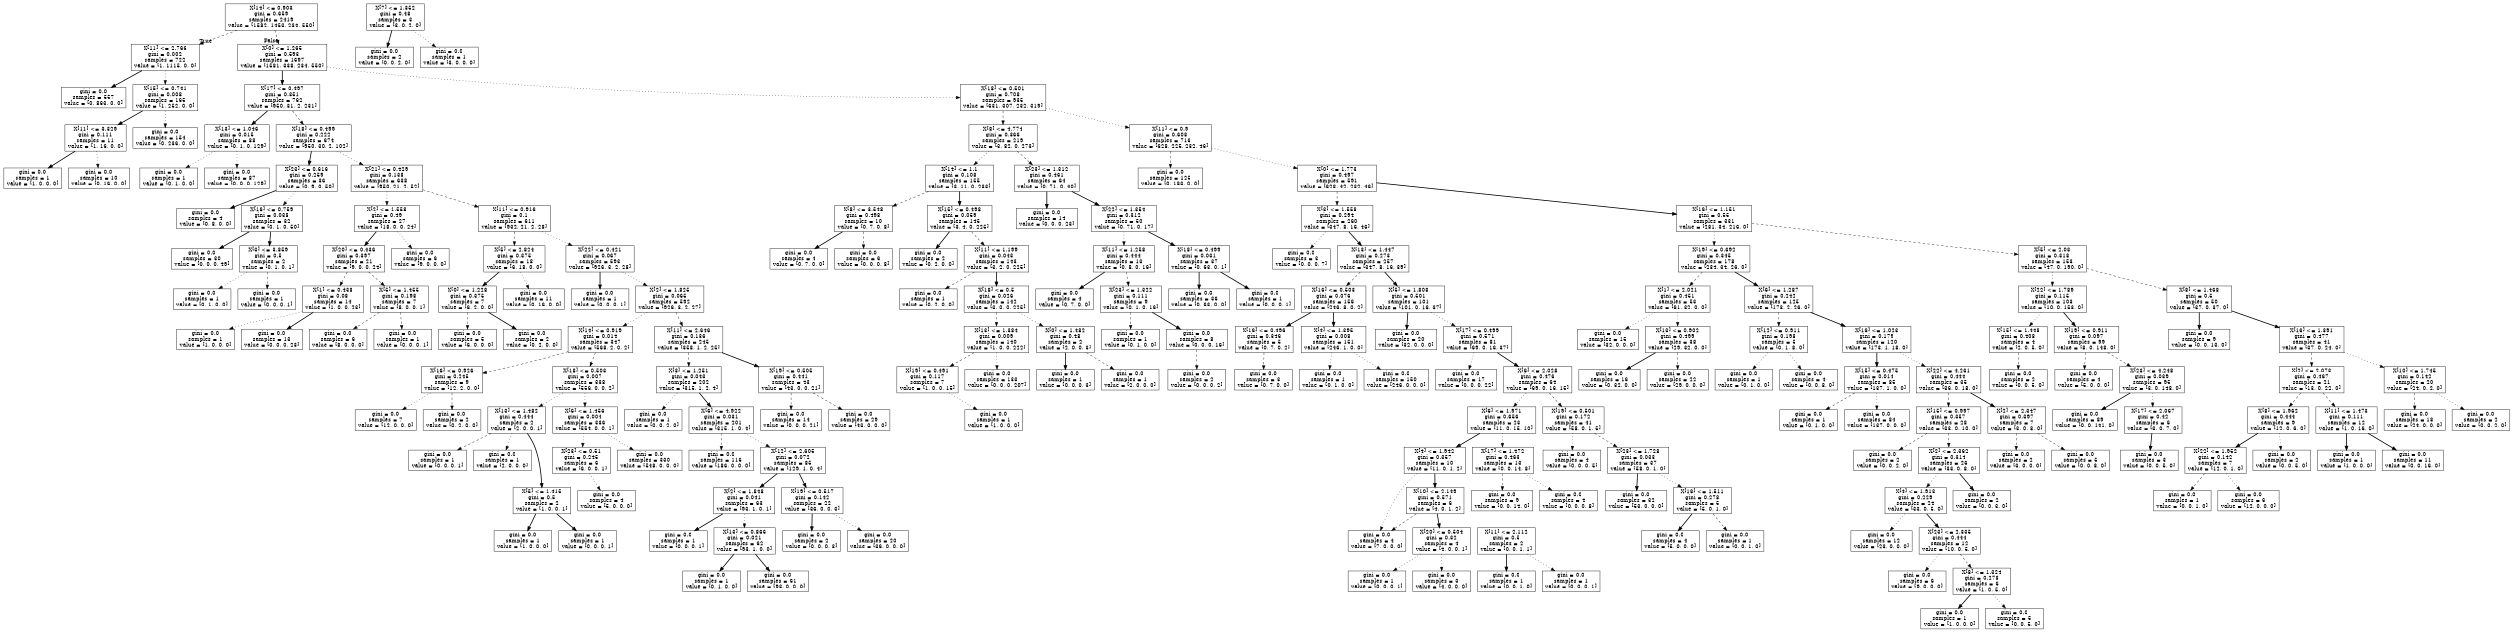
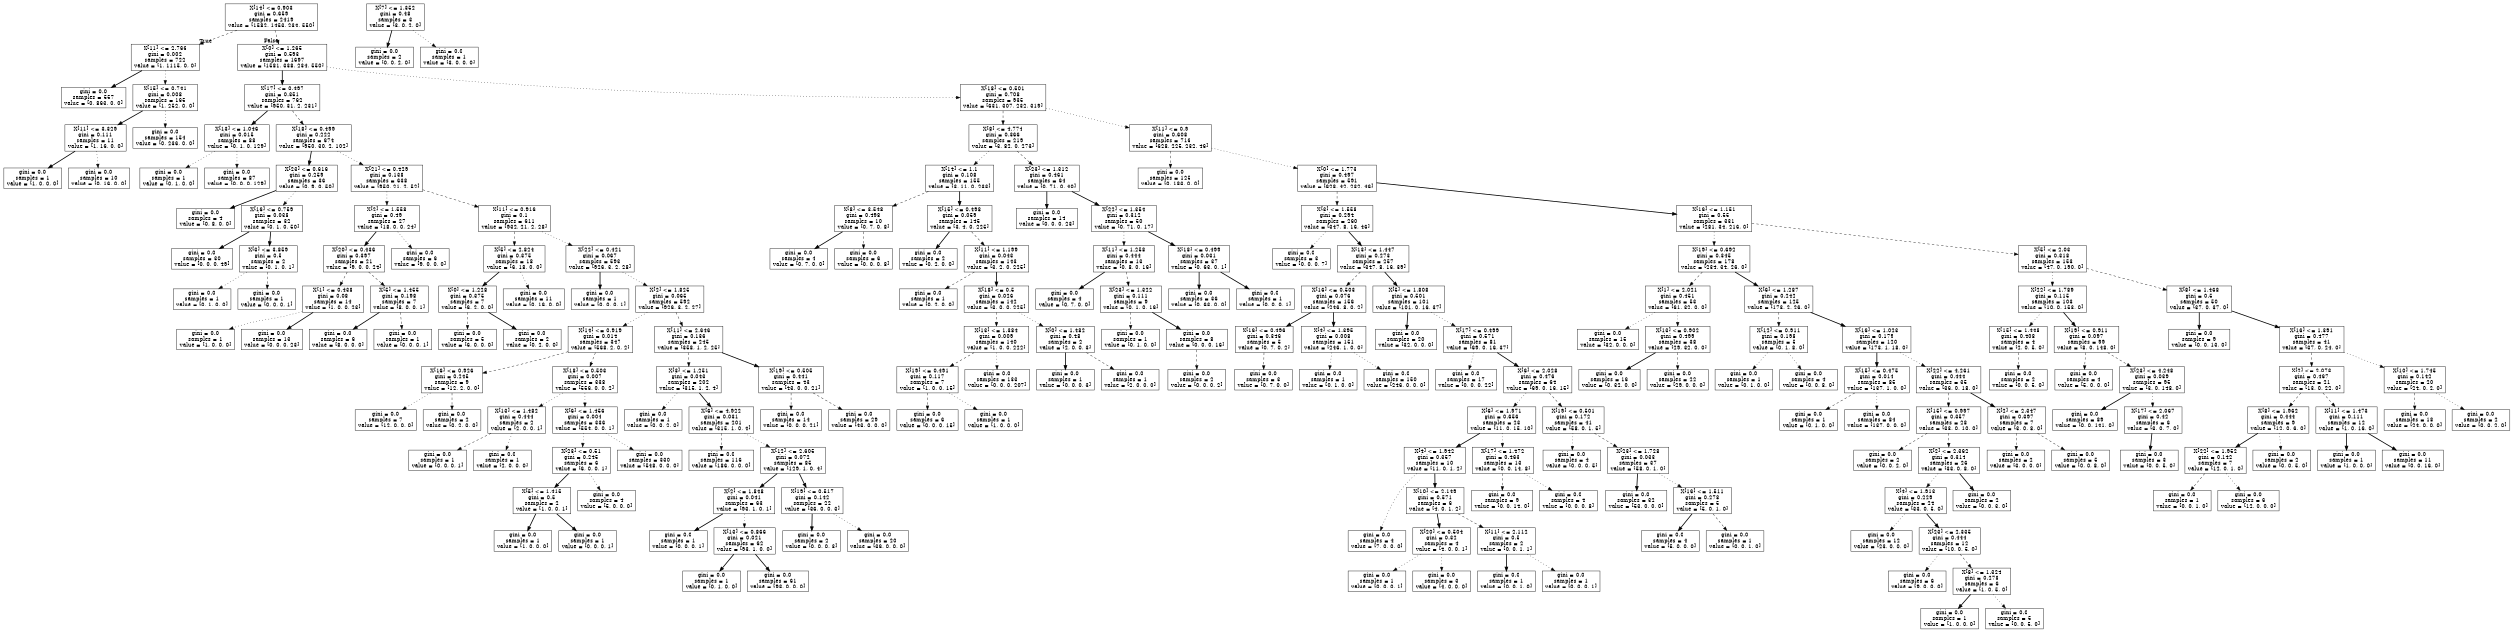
edge "X[5] <= 1.455 gini = 0.198 samples = 7 value = [8, 0, 0, 1]" -> "gini = 0.0 samples = 6 value = [8, 0, 0, 0]": style dashed -> bold
node "gini = 0.0 samples = 6 value = [0, 0, 0, 15]": added
edge "X[13] <= 1.482 gini = 0.444 samples = 2 value = [2, 0, 0, 1]" -> "X[5] <= 1.415 gini = 0.5 samples = 2 value = [1, 0, 0, 1]": now "X[23] <= 0.51 gini = 0.245 samples = 6 value = [6, 0, 0, 1]" -> "X[5] <= 1.415 gini = 0.5 samples = 2 value = [1, 0, 0, 1]"
edge "X[10] <= 2.149 gini = 0.571 samples = 6 value = [4, 0, 1, 2]" -> "gini = 0.0 samples = 4 value = [7, 0, 0, 0]": now "X[10] <= 2.149 gini = 0.571 samples = 6 value = [4, 0, 1, 2]" -> "X[11] <= 2.112 gini = 0.5 samples = 2 value = [0, 0, 1, 1]"
